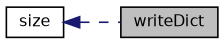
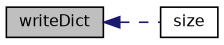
edge "writeDict" -> "size": reversed
